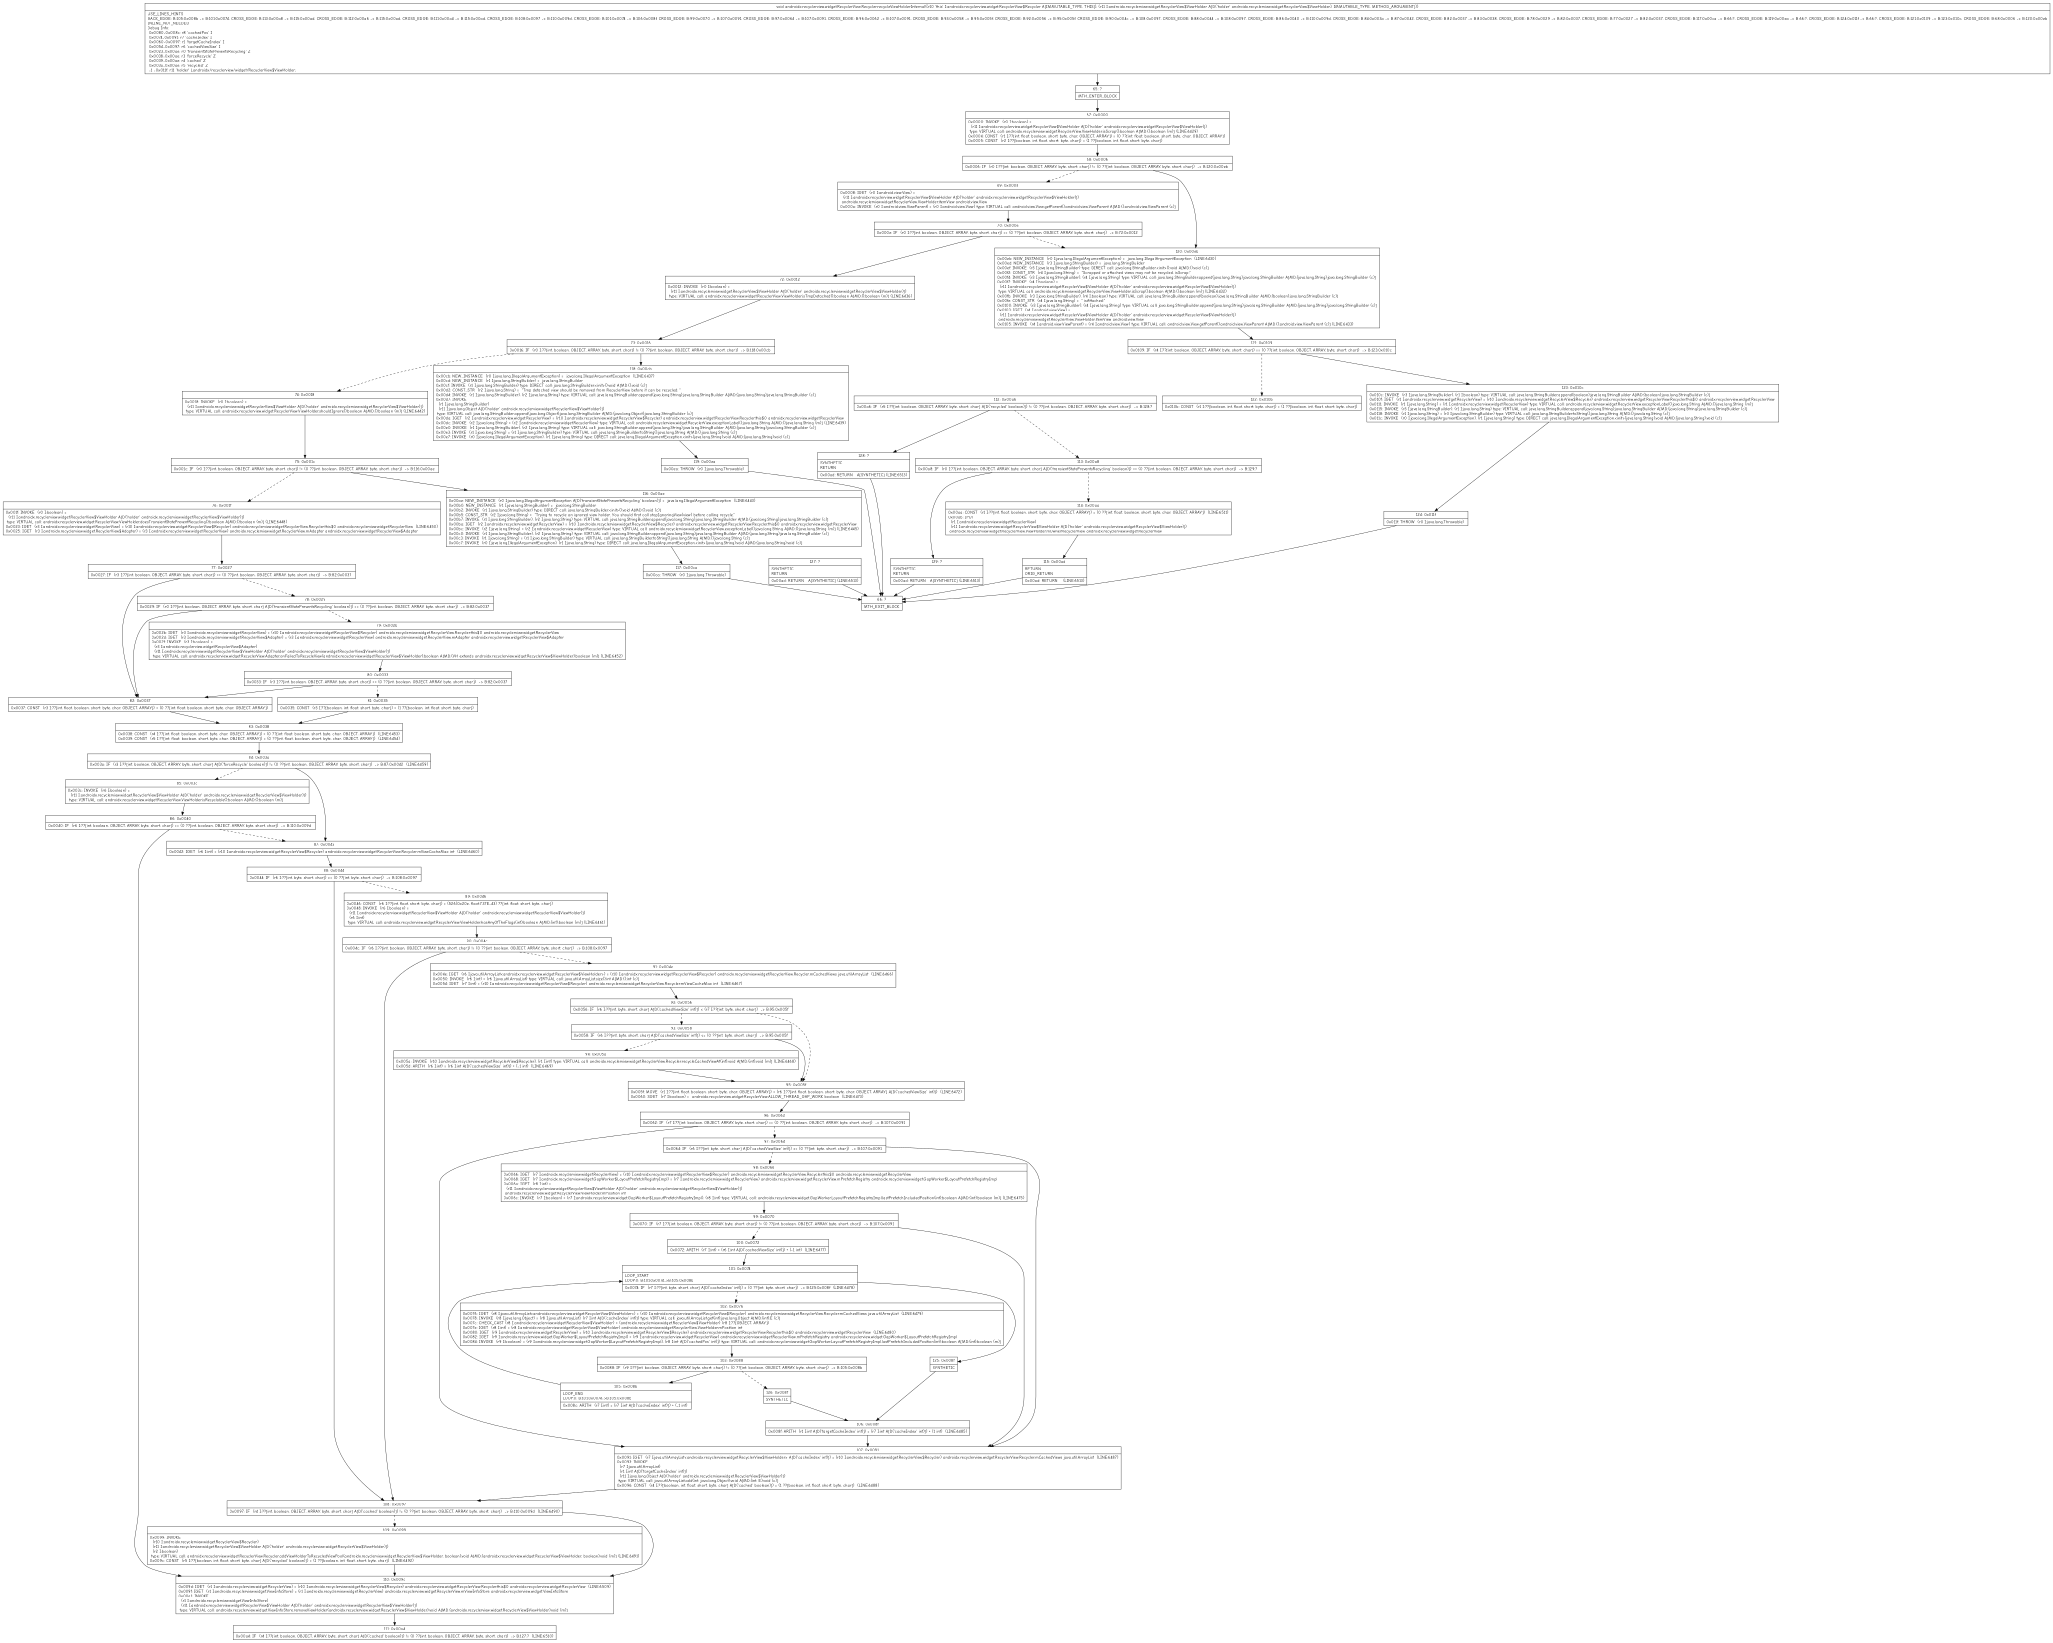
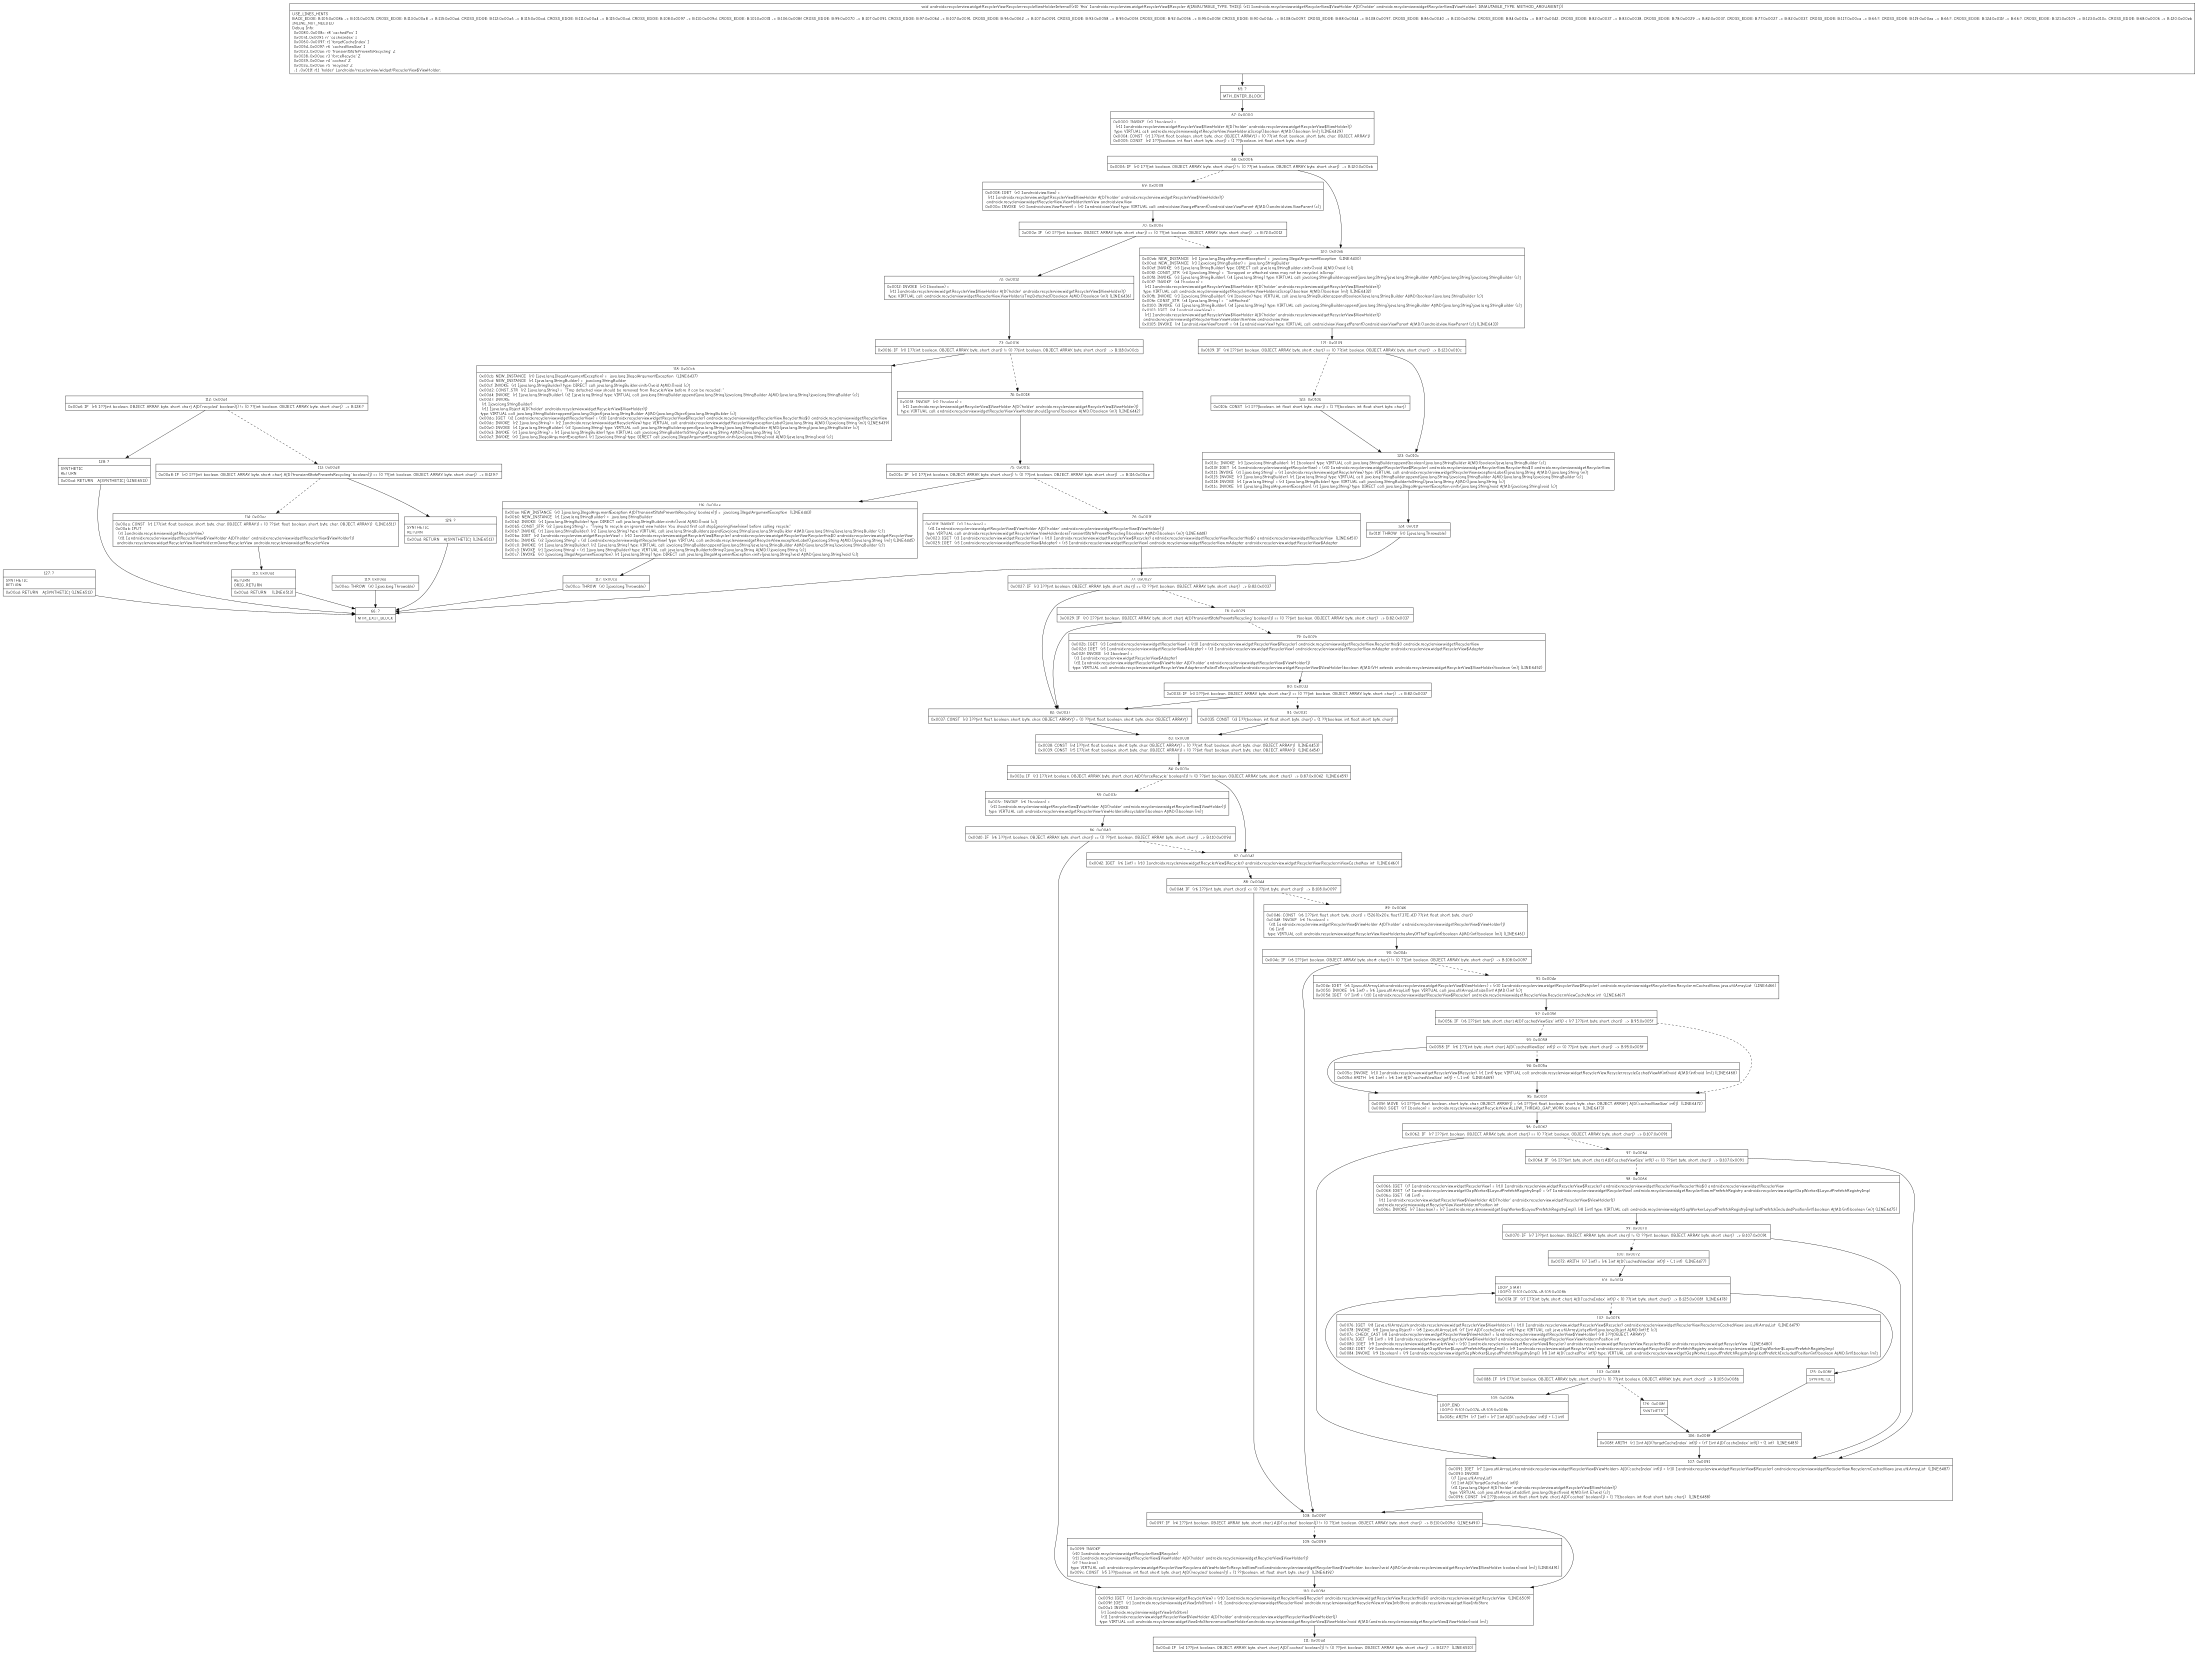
edge "122: 0x010b" -> "123: 0x010c": added
edge "118: 0x00cb" -> "119: 0x00ea": removed
